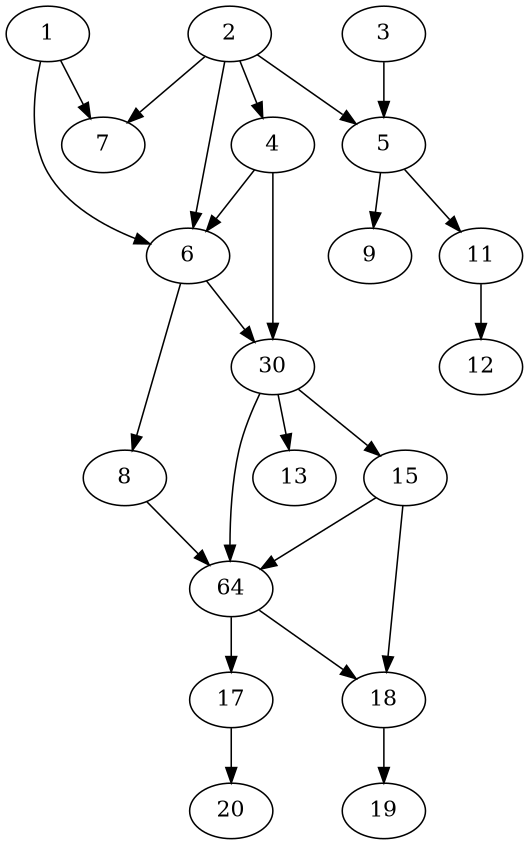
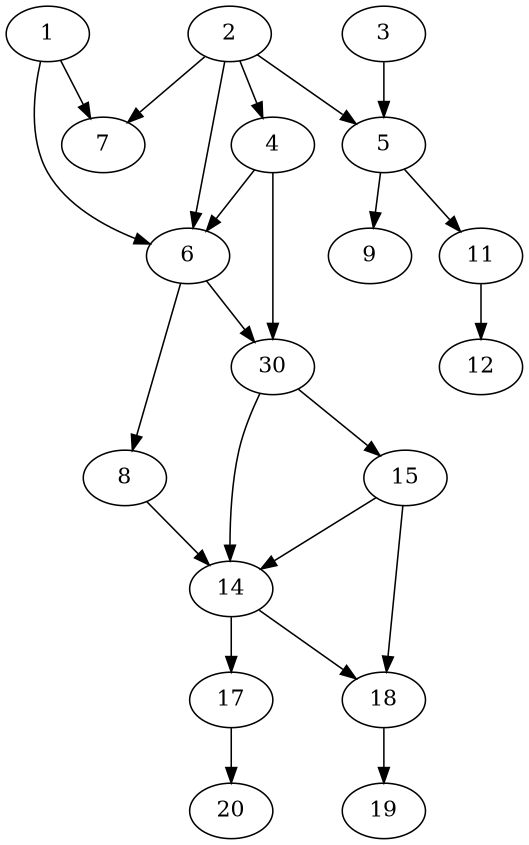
node "13": removed
node "64": label "64" -> "14"
